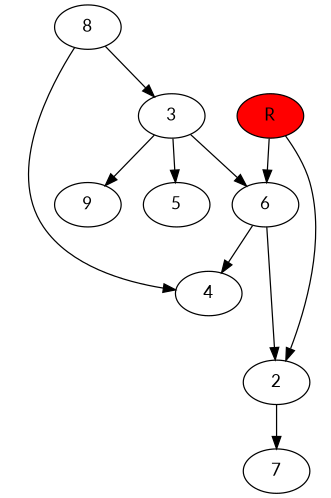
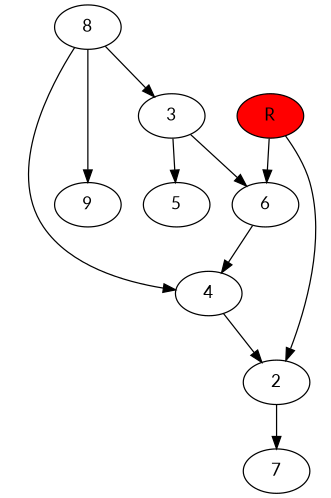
edge "3" -> "9": now "8" -> "9"
edge "6" -> "2": now "4" -> "2"
